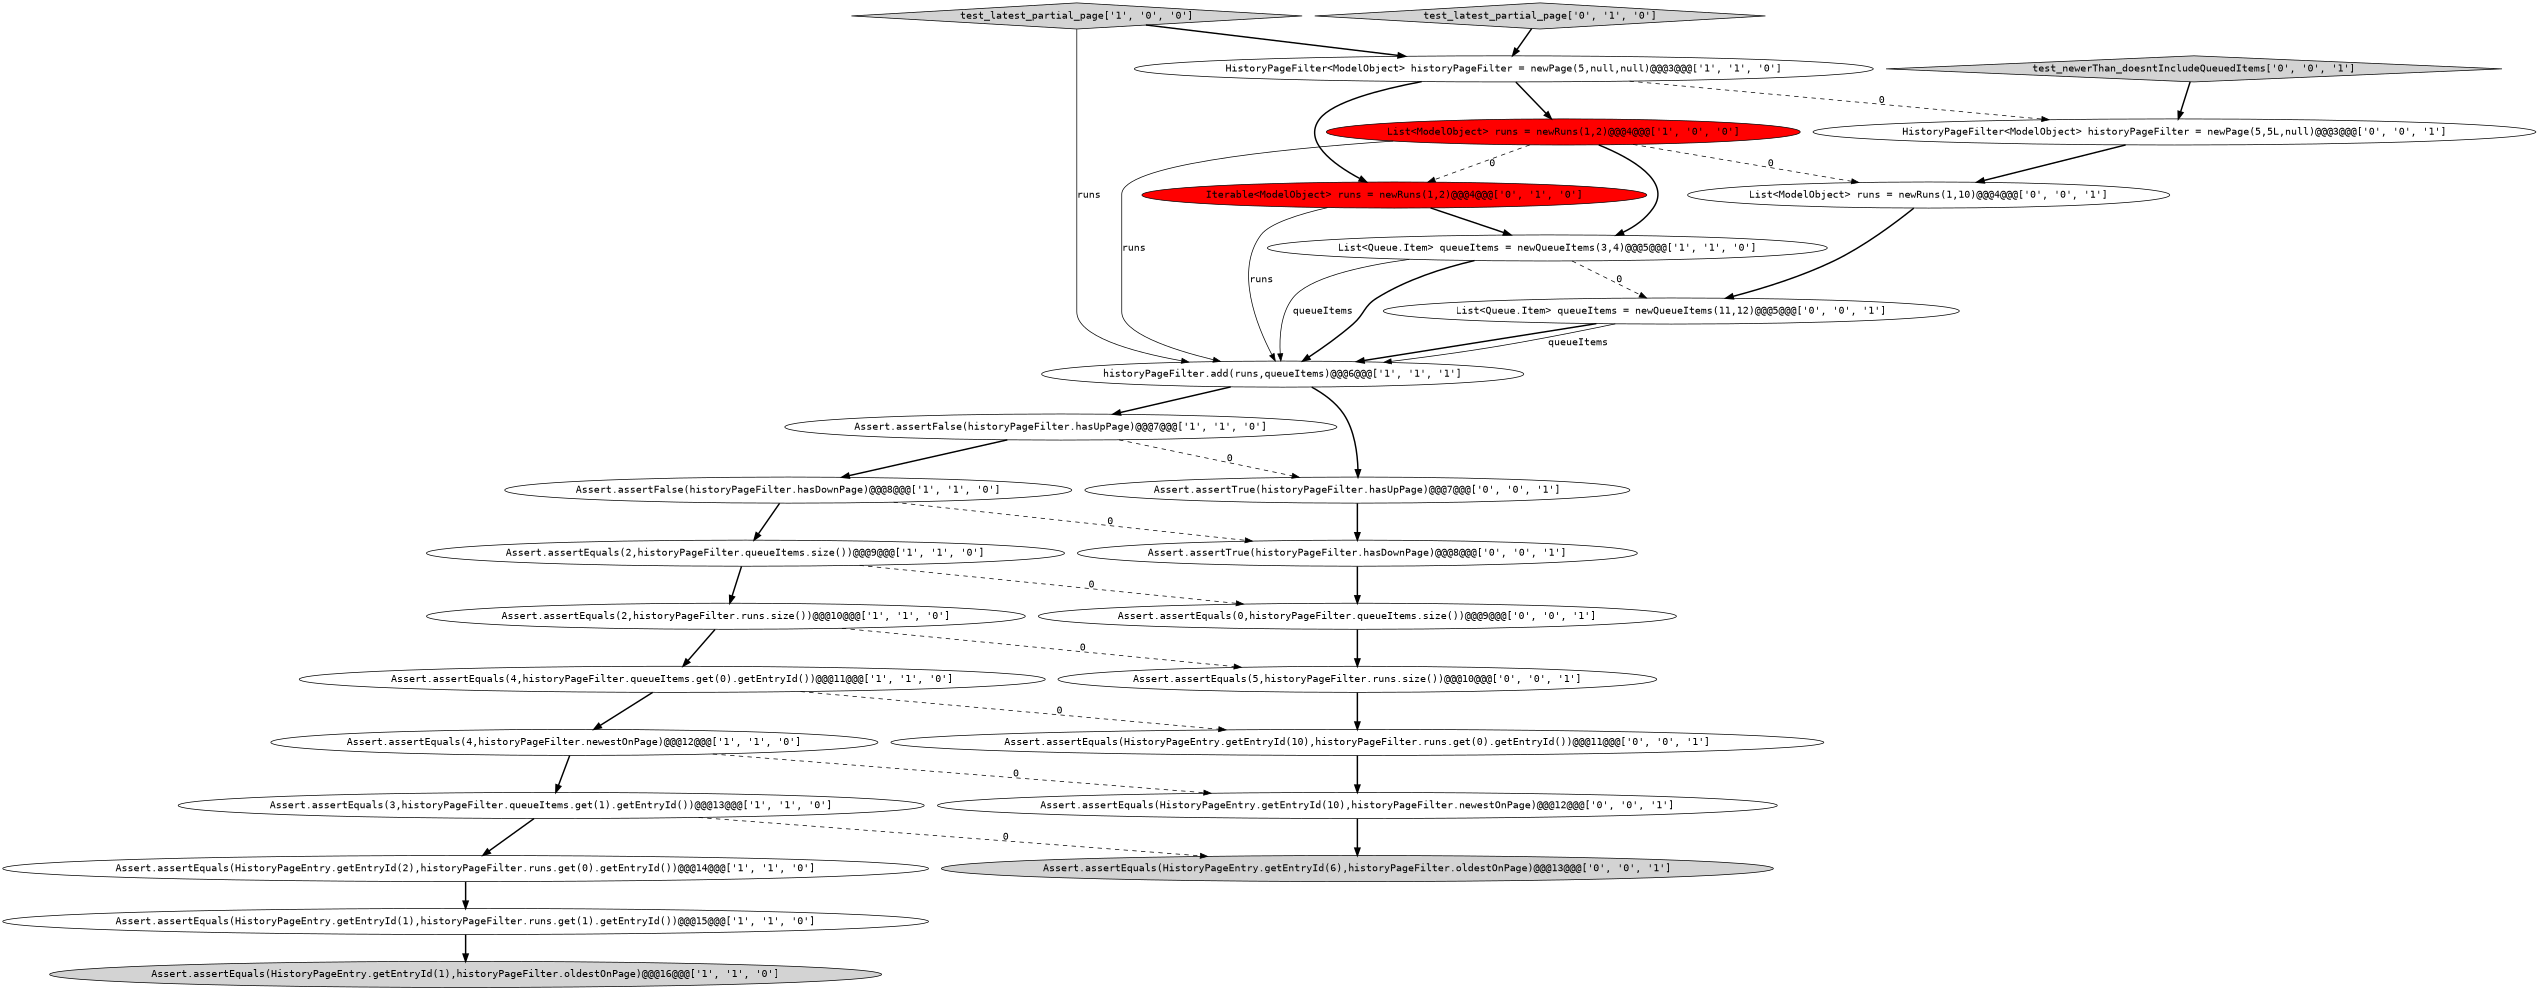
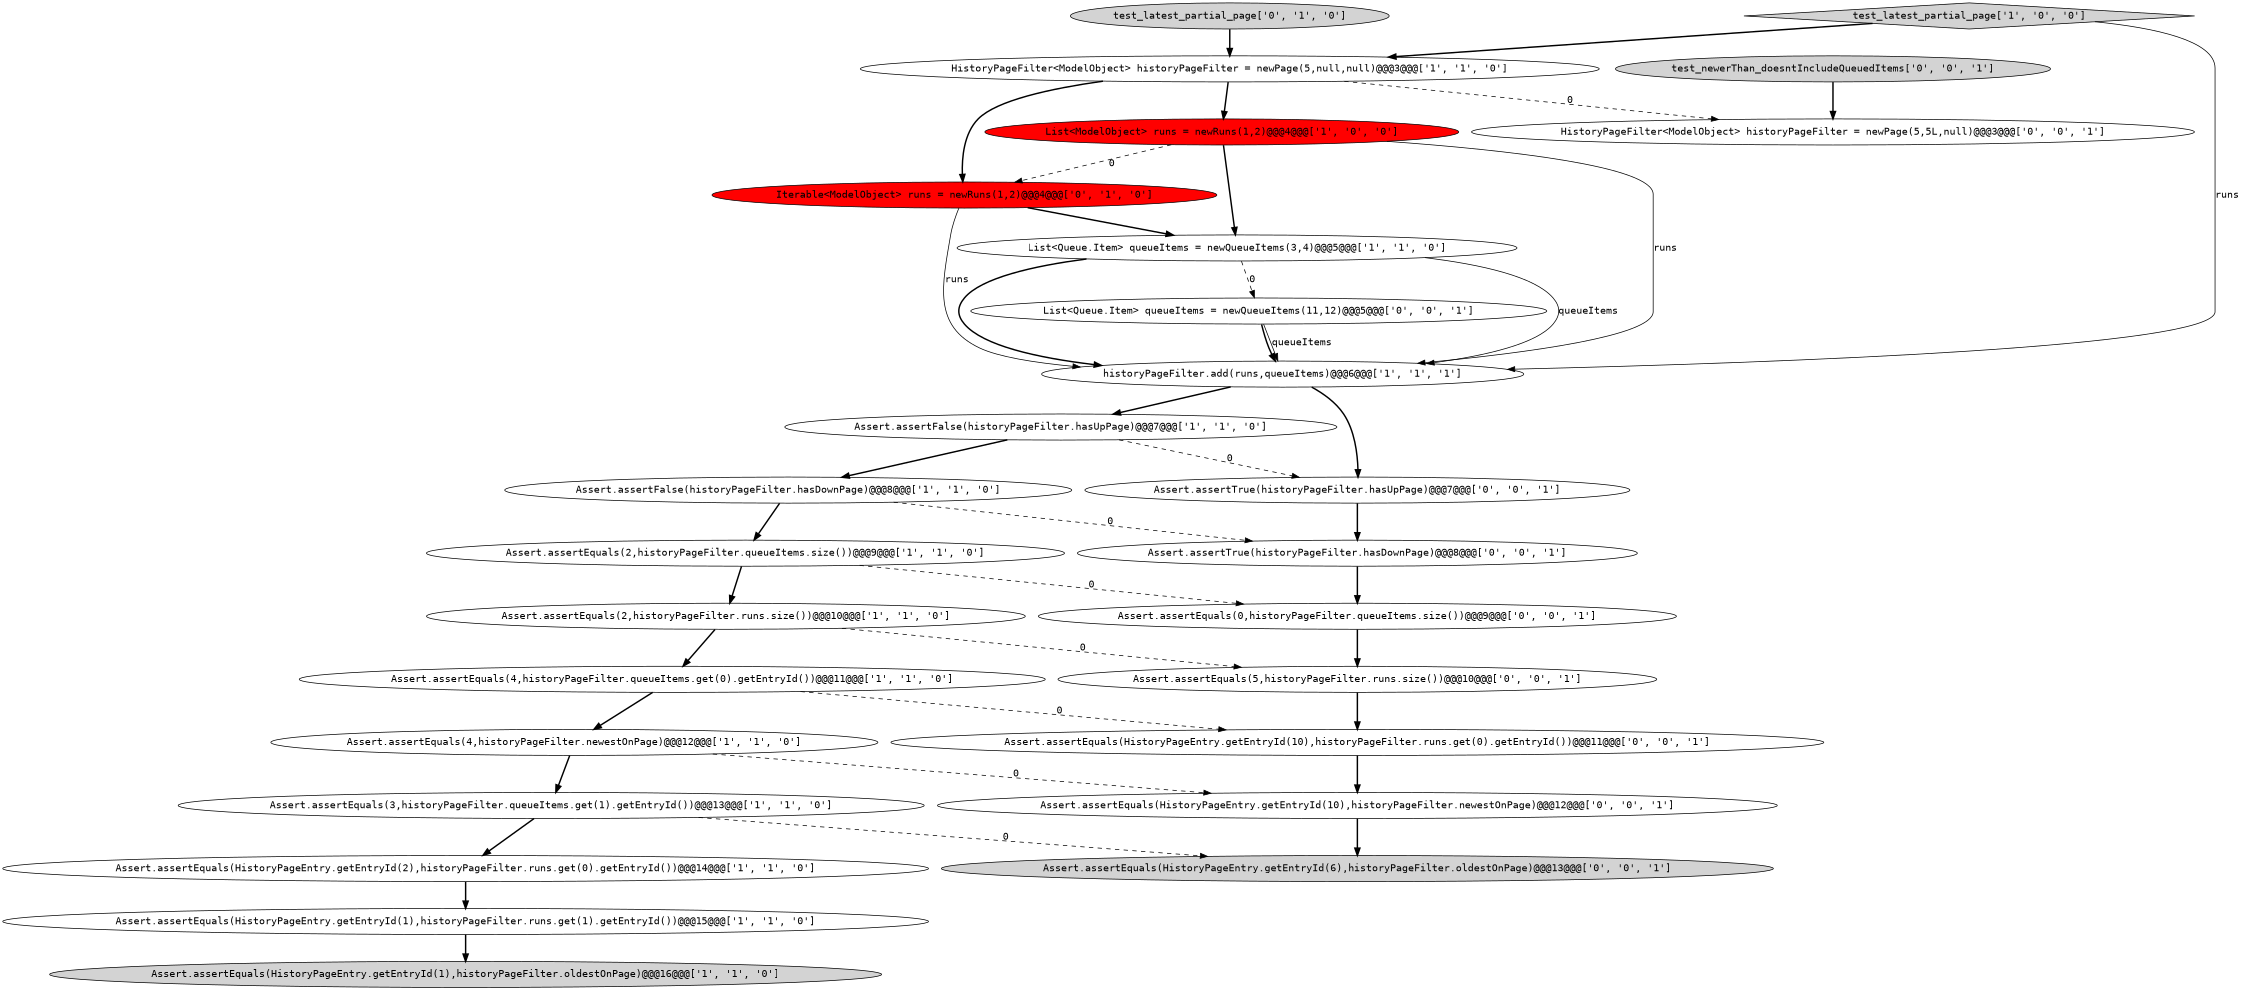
node "test_latest_partial_page['0', '1', '0']": shape diamond -> ellipse
node "test_newerThan_doesntIncludeQueuedItems['0', '0', '1']": shape diamond -> ellipse
node "List<ModelObject> runs = newRuns(1,10)@@@4@@@['0', '0', '1']": removed
